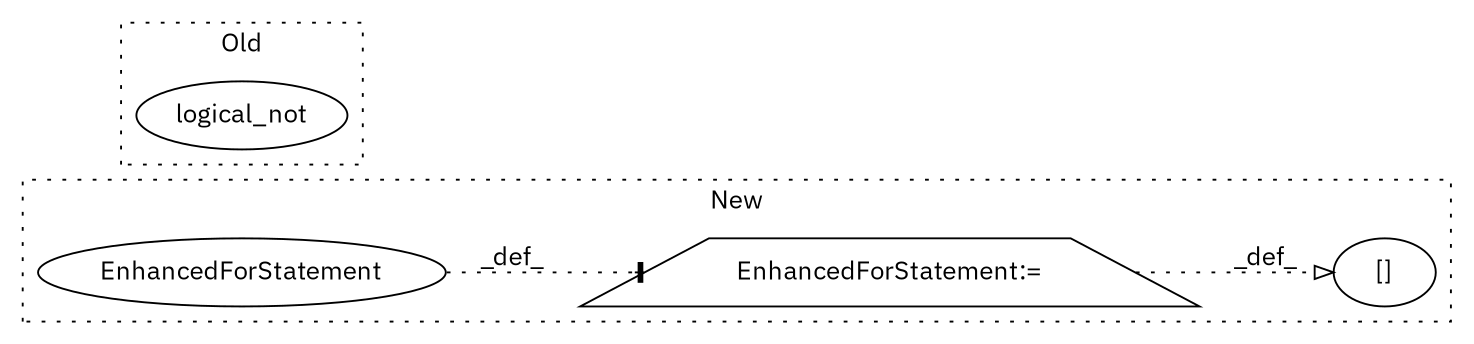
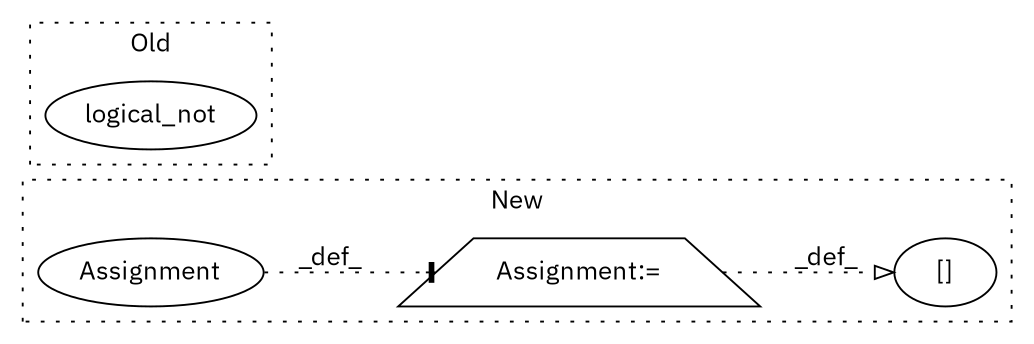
node "EnhancedForStatement": label "EnhancedForStatement" -> "Assignment"
node "EnhancedForStatement:=": label "EnhancedForStatement:=" -> "Assignment:="
